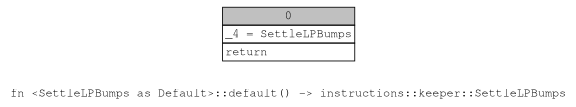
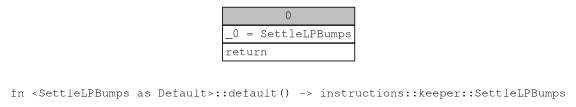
node "0": text "_4 = SettleLPBumps" -> "_0 = SettleLPBumps"
